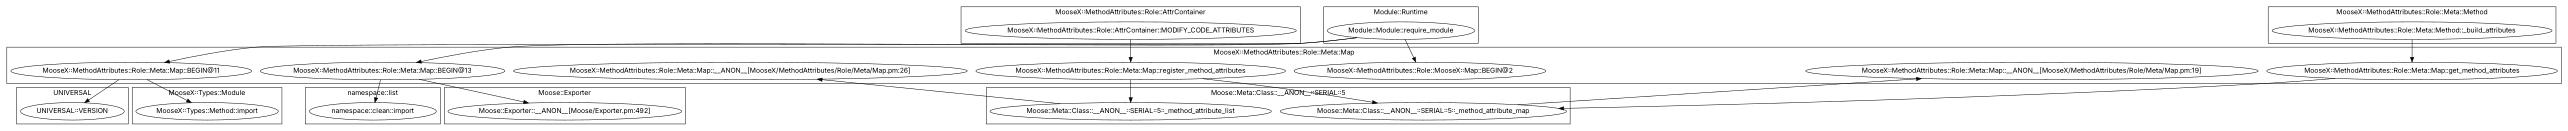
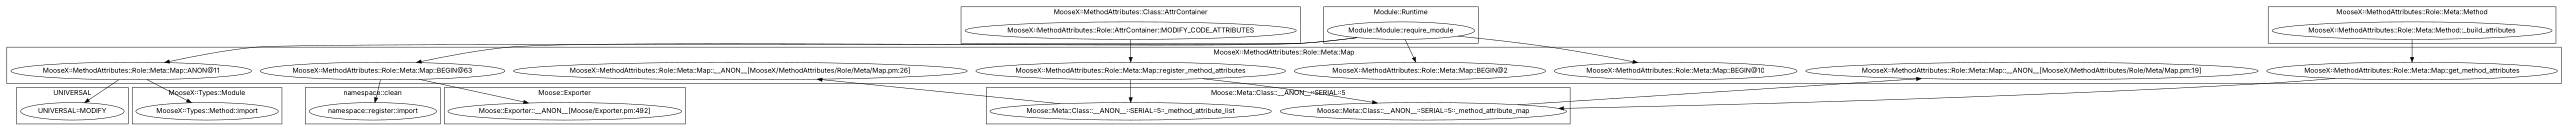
cluster "MooseX::MethodAttributes::Role::AttrContainer": label "MooseX::MethodAttributes::Role::AttrContainer" -> "MooseX::MethodAttributes::Class::AttrContainer"
node "MooseX::MethodAttributes::Role::Meta::Map::BEGIN@11": label "MooseX::MethodAttributes::Role::Meta::Map::BEGIN@11" -> "MooseX::MethodAttributes::Role::Meta::Map::ANON@11"
node "MooseX::MethodAttributes::Role::Meta::Map::BEGIN@13": label "MooseX::MethodAttributes::Role::Meta::Map::BEGIN@13" -> "MooseX::MethodAttributes::Role::Meta::Map::BEGIN@63"
node "MooseX::MethodAttributes::Role::MooseX::Map::BEGIN@2": label "MooseX::MethodAttributes::Role::MooseX::Map::BEGIN@2" -> "MooseX::MethodAttributes::Role::Meta::Map::BEGIN@2"
node "MooseX::MethodAttributes::Role::Meta::Map::BEGIN@10": added
cluster "namespace::list": label "namespace::list" -> "namespace::clean"
node "UNIVERSAL::VERSION": label "UNIVERSAL::VERSION" -> "UNIVERSAL::MODIFY"
node "namespace::clean::import": label "namespace::clean::import" -> "namespace::register::import"
